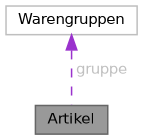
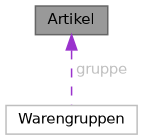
edge "Artikel" -> "Warengruppen": reversed
